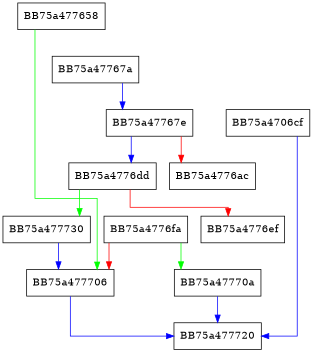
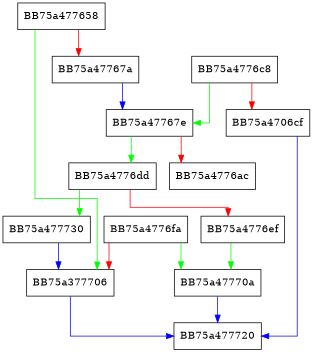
edge "BB75a477658" -> "BB75a47767a": added
node "BB75a4776c8": added
edge "BB75a47767e" -> "BB75a4776dd": color blue -> green
edge "BB75a4776ef" -> "BB75a47770a": added
node "BB75a477706": label "BB75a477706" -> "BB75a377706"
